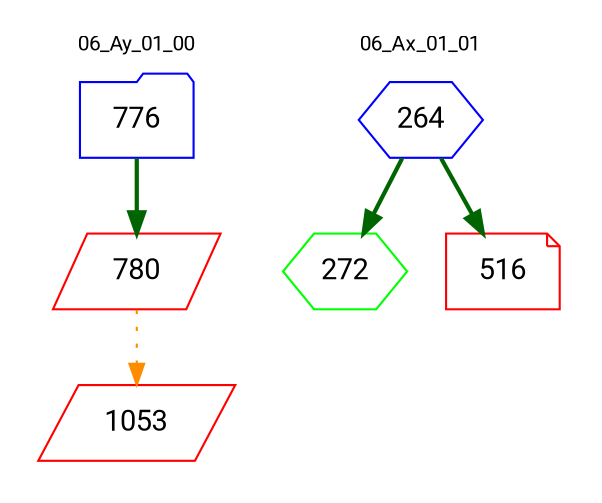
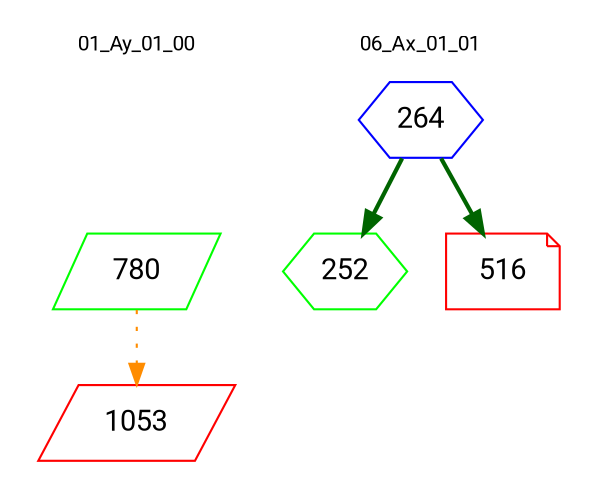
cluster "06_Ay_01_00": label "06_Ay_01_00" -> "01_Ay_01_00"
node "776": removed
node "780": color red -> green
node "272": label "272" -> "252"
